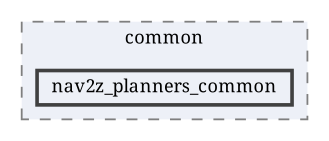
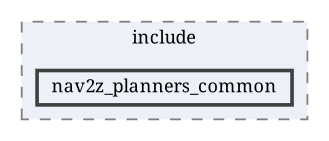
cluster "common": label "common" -> "include"
